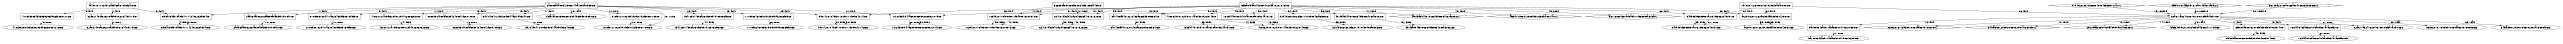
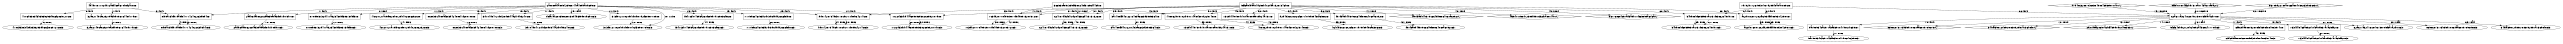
edge "'2a08eea4ae054259c874ba4e9ba0d699_P'" -> "'2adb6dab862ccda539ada3f8d1f705b7_P'": label "9: fork" -> "9: send"
